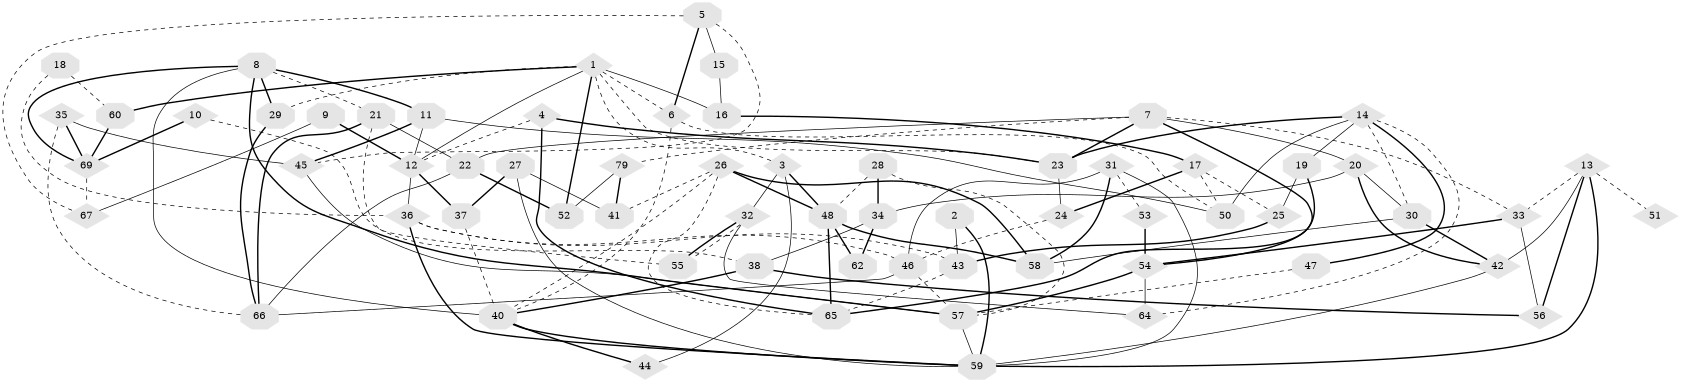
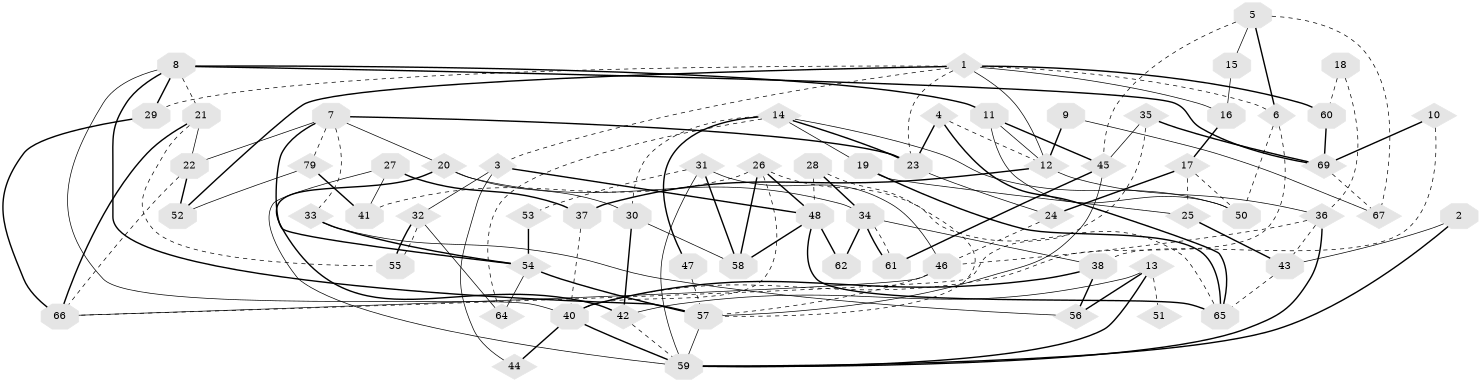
edge "13" -- "33": removed
edge "22" -- "66": style solid -> dashed
node "61": added
edge "42" -- "59": style solid -> dashed
